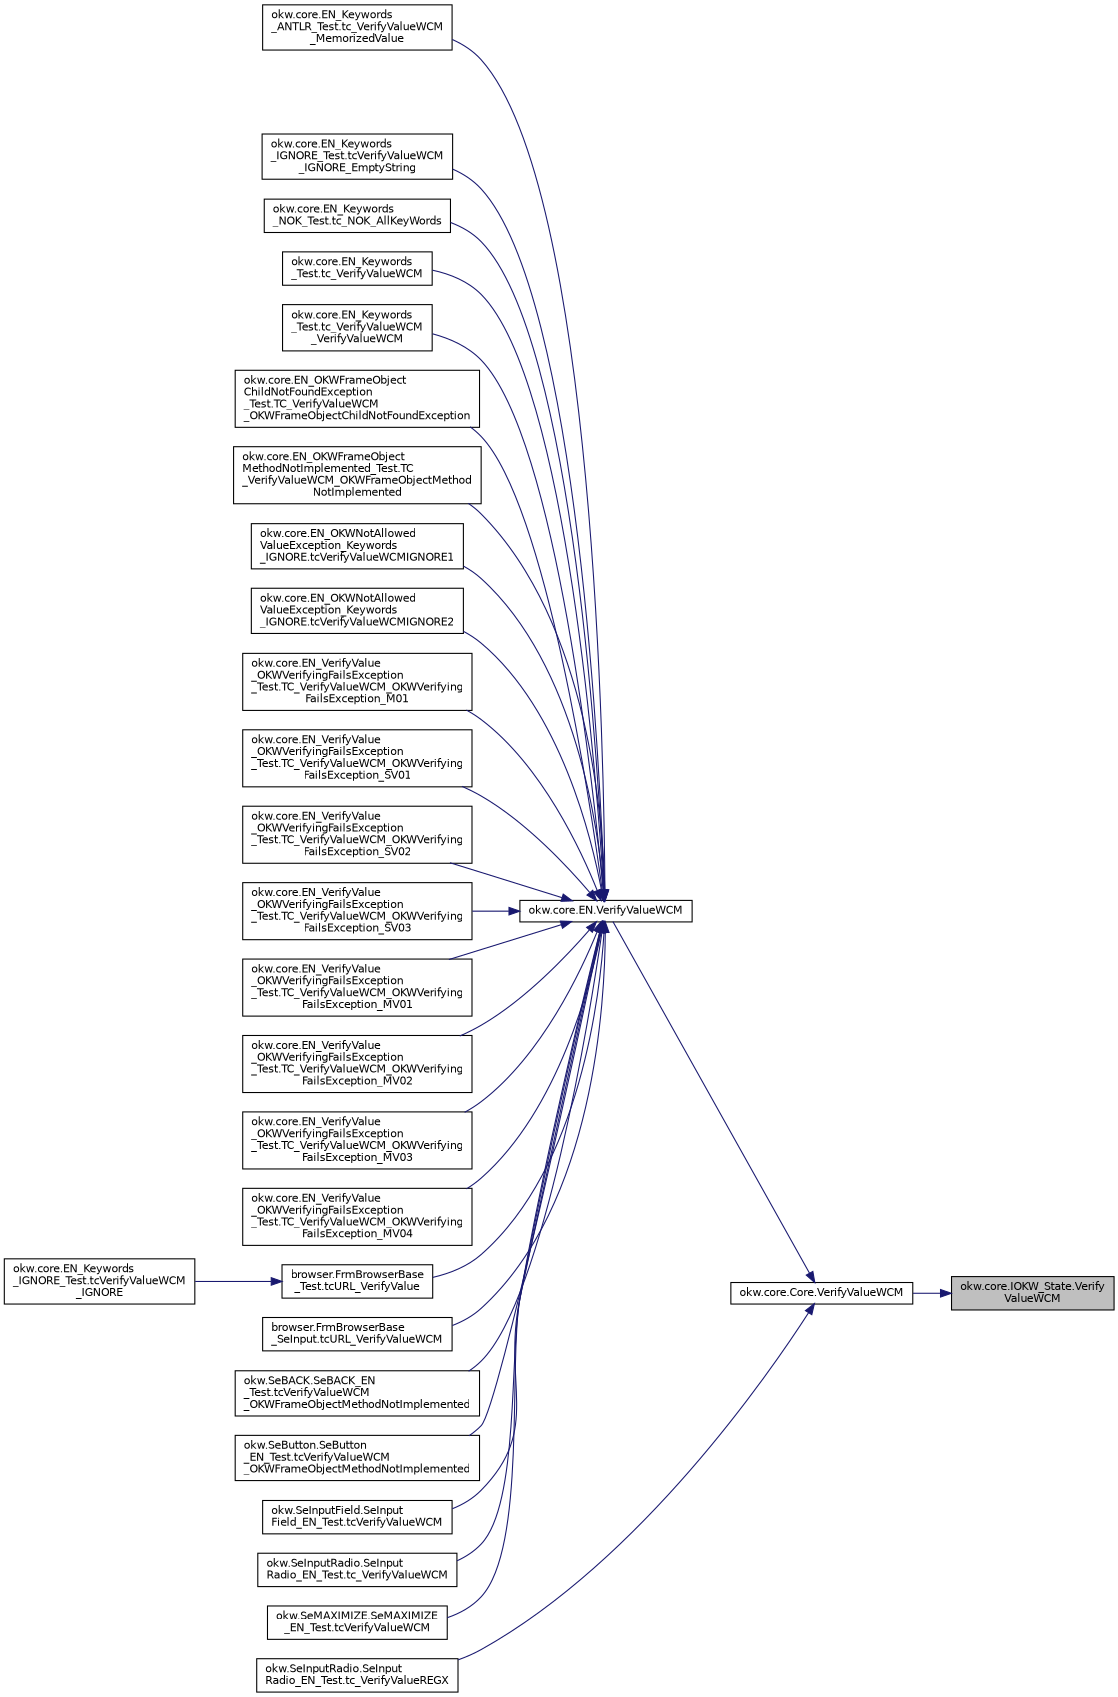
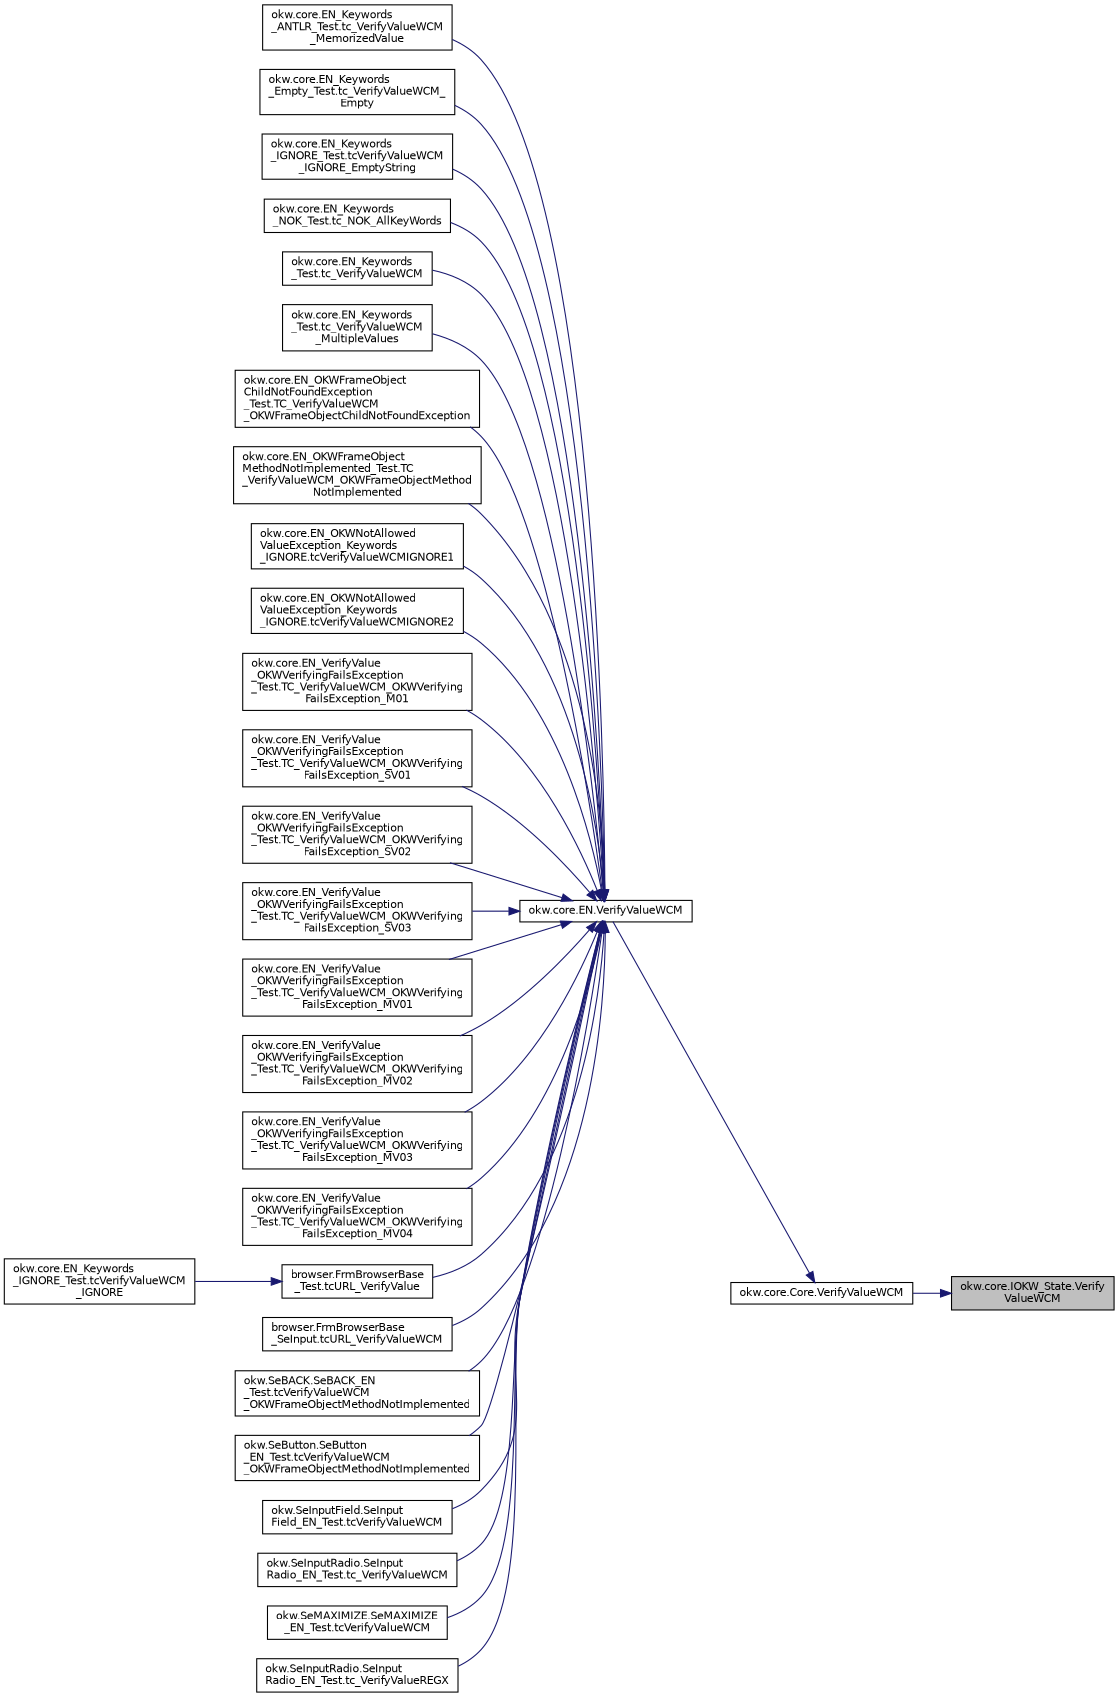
node "okw.core.EN_Keywords _Empty_Test.tc_VerifyValueWCM_ Empty": added
node "okw.core.EN_Keywords _Test.tc_VerifyValueWCM _VerifyValueWCM": label "okw.core.EN_Keywords _Test.tc_VerifyValueWCM _VerifyValueWCM" -> "okw.core.EN_Keywords _Test.tc_VerifyValueWCM _MultipleValues"
edge "okw.SeInputRadio.SeInput Radio_EN_Test.tc_VerifyValueREGX" -> "okw.core.Core.VerifyValueWCM": now "okw.SeInputRadio.SeInput Radio_EN_Test.tc_VerifyValueREGX" -> "okw.core.EN.VerifyValueWCM"
